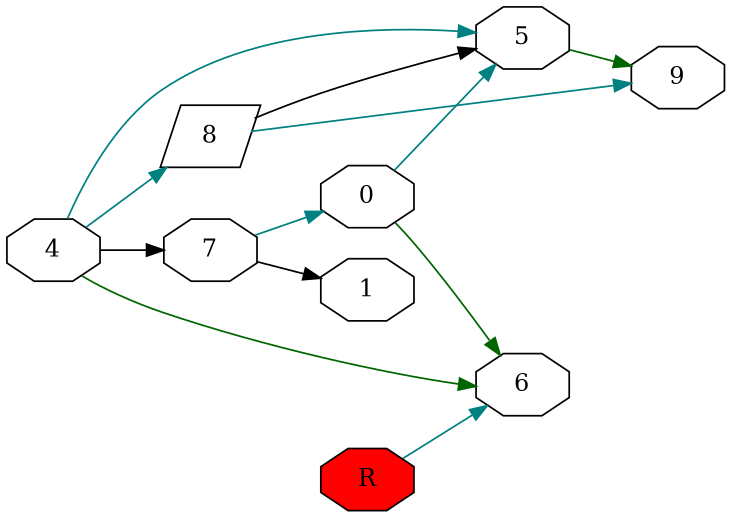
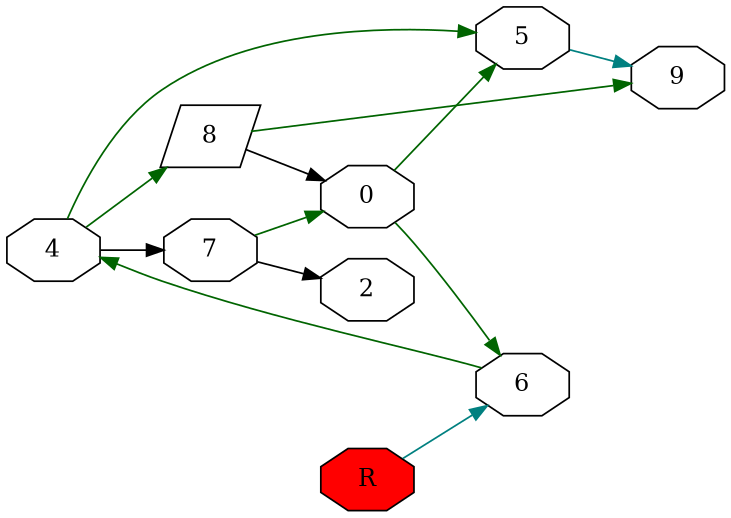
edge "5" -> "9": color darkgreen -> teal
edge "4" -> "5": color teal -> darkgreen
edge "8" -> "5": now "8" -> "0"
edge "8" -> "9": color teal -> darkgreen
edge "0" -> "5": color teal -> darkgreen
edge "4" -> "8": color teal -> darkgreen
edge "7" -> "0": color teal -> darkgreen
node "1": label "1" -> "2"
edge "4" -> "6": reversed
